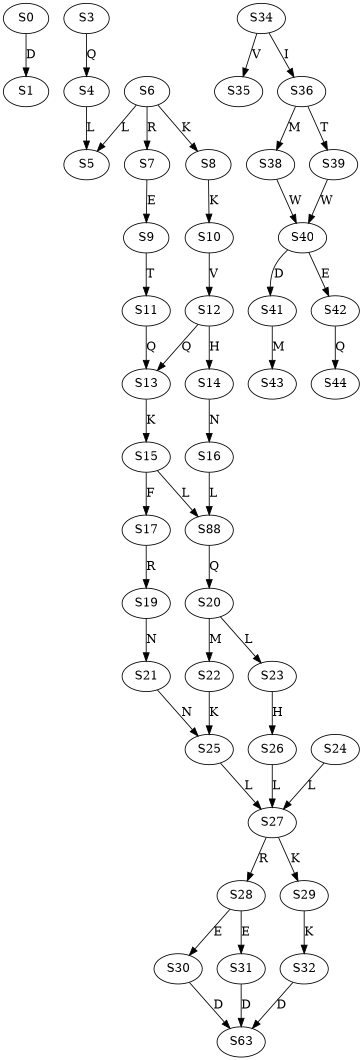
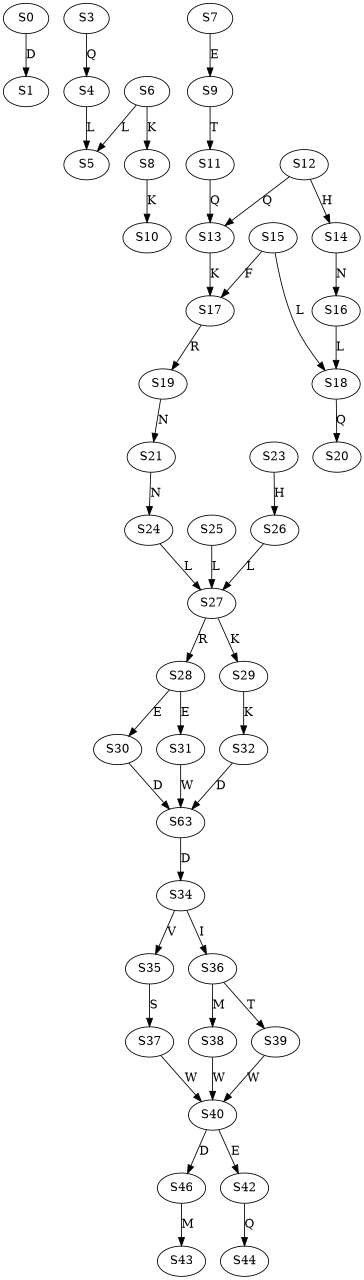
edge "S6" -> "S7": removed, label "R"
edge "S10" -> "S12": removed, label "V"
node "S41": label "S41" -> "S46"
edge "S13" -> "S15": now "S13" -> "S17"
node "S88": label "S88" -> "S18"
edge "S20" -> "S23": removed, label "L"
node "S22": removed
edge "S21" -> "S25": now "S21" -> "S24"
edge "S63" -> "S34": added, label "D"
edge "S31" -> "S63": label "D" -> "W"
node "S37": added
